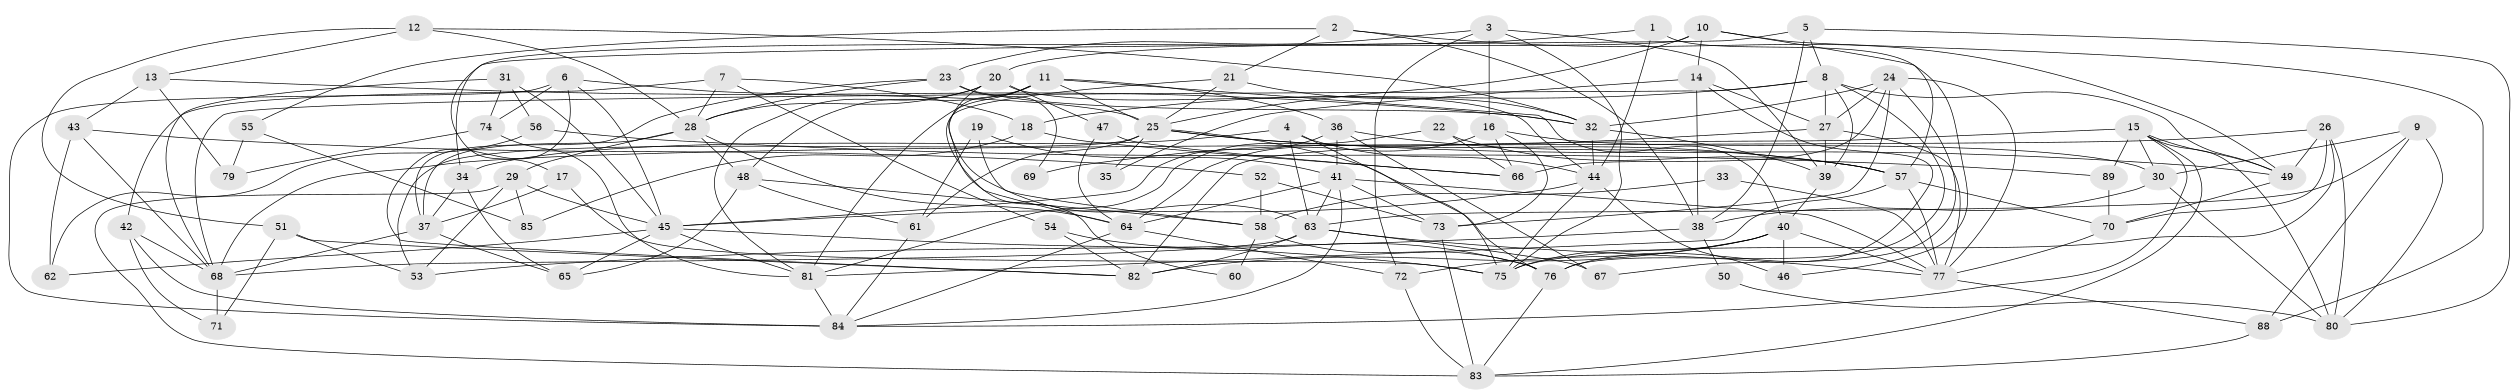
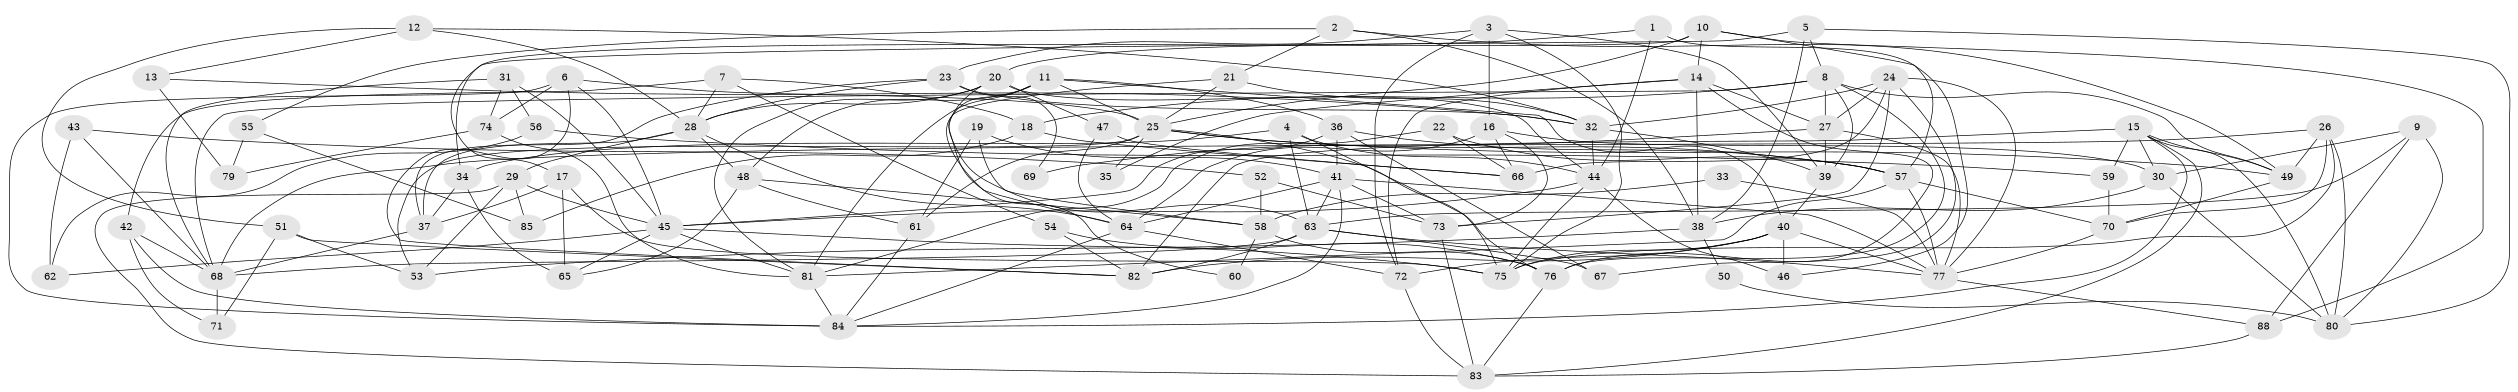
edge "13" -- "43": removed
edge "14" -- "72": added
node "89": label "89" -> "59"
edge "37" -- "65": now "17" -- "65"
